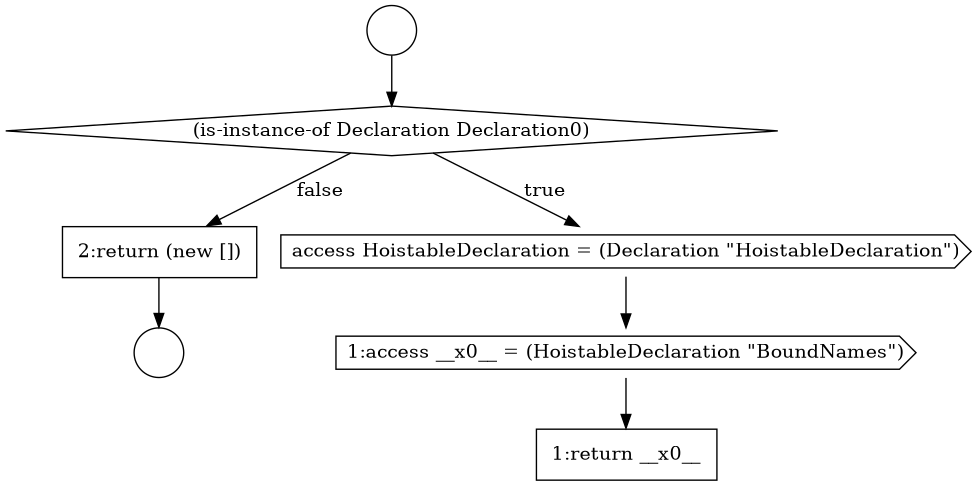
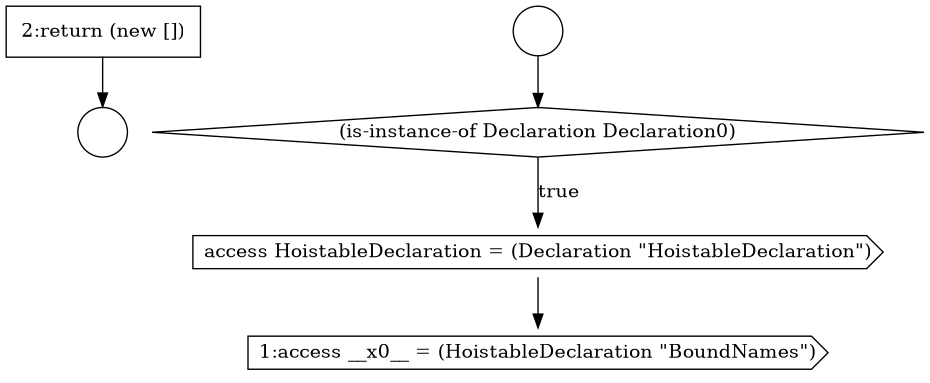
edge "(is-instance-of Declaration Declaration0)" -> "2:return (new [])": removed, label "false"
node "1:return __x0__": removed
